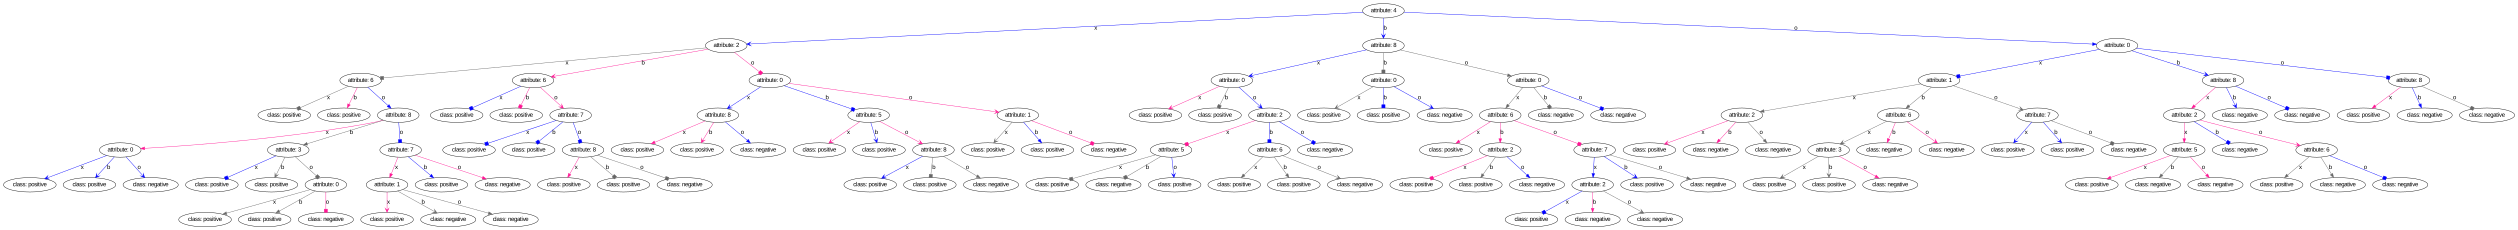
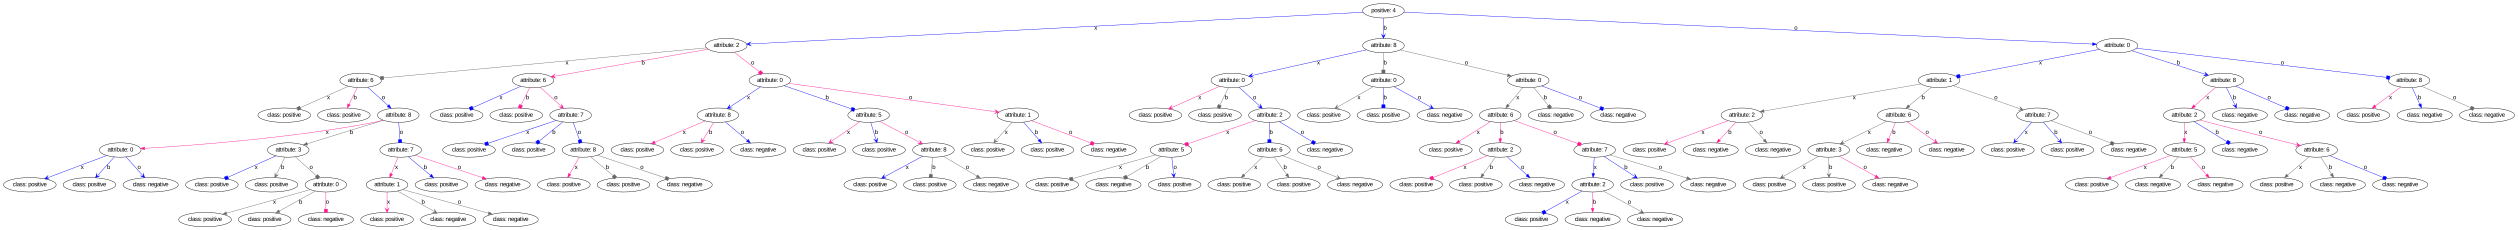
node "attribute: 4": label "attribute: 4" -> "positive: 4"
